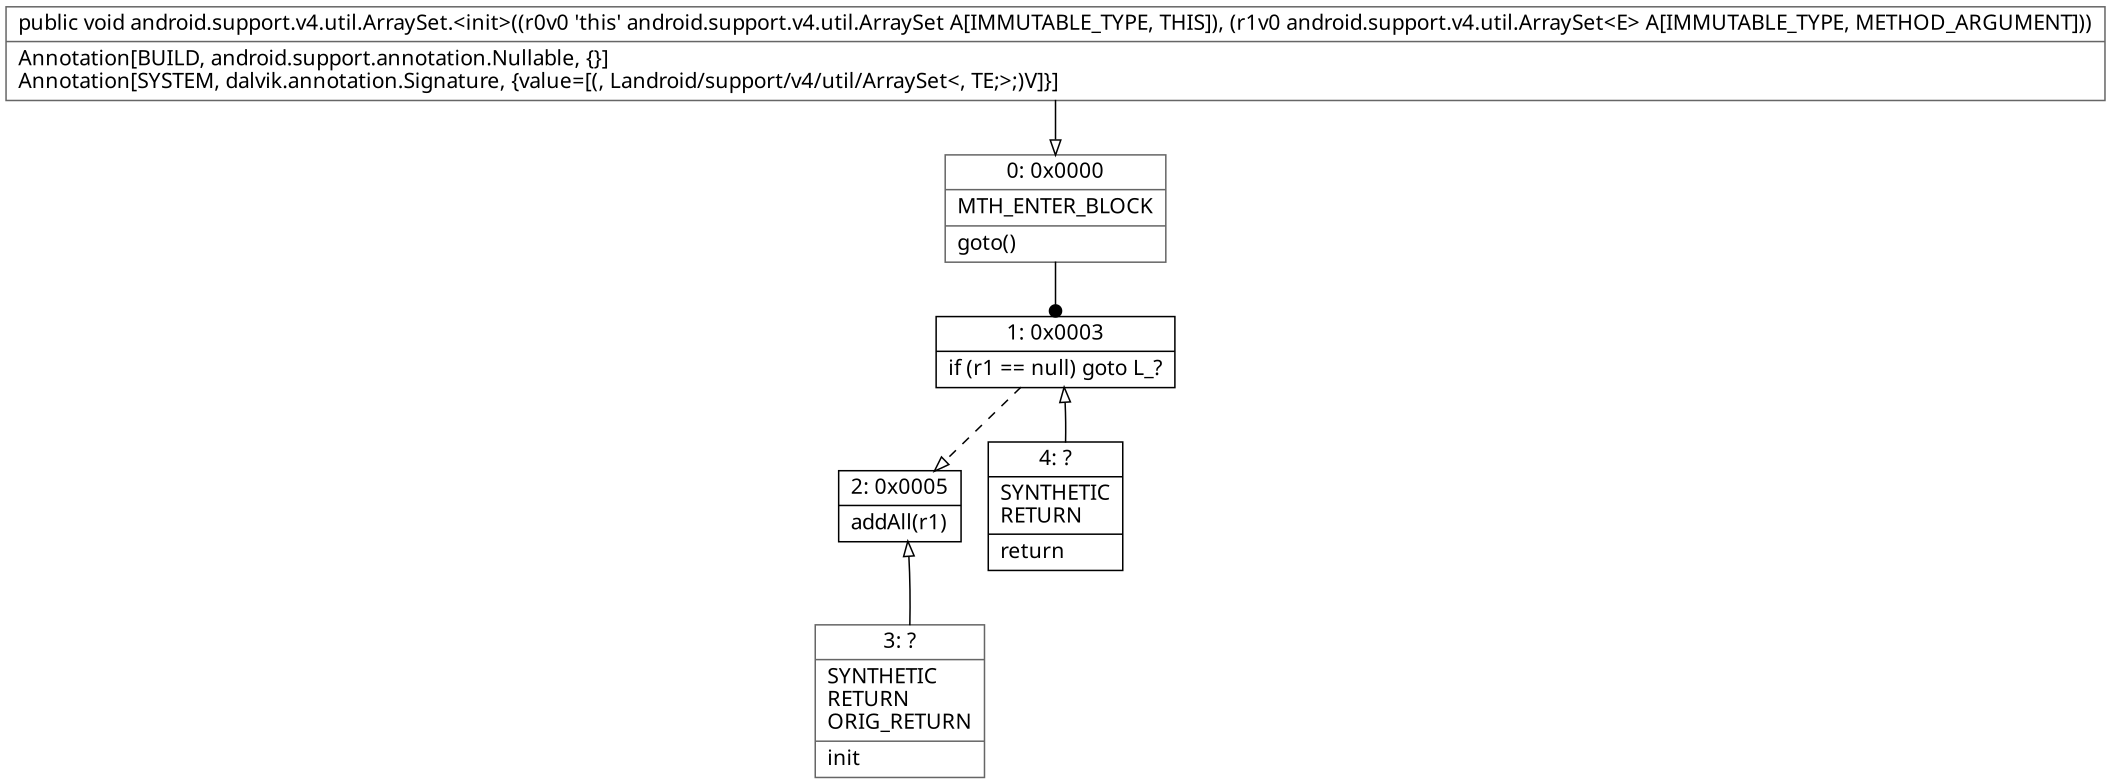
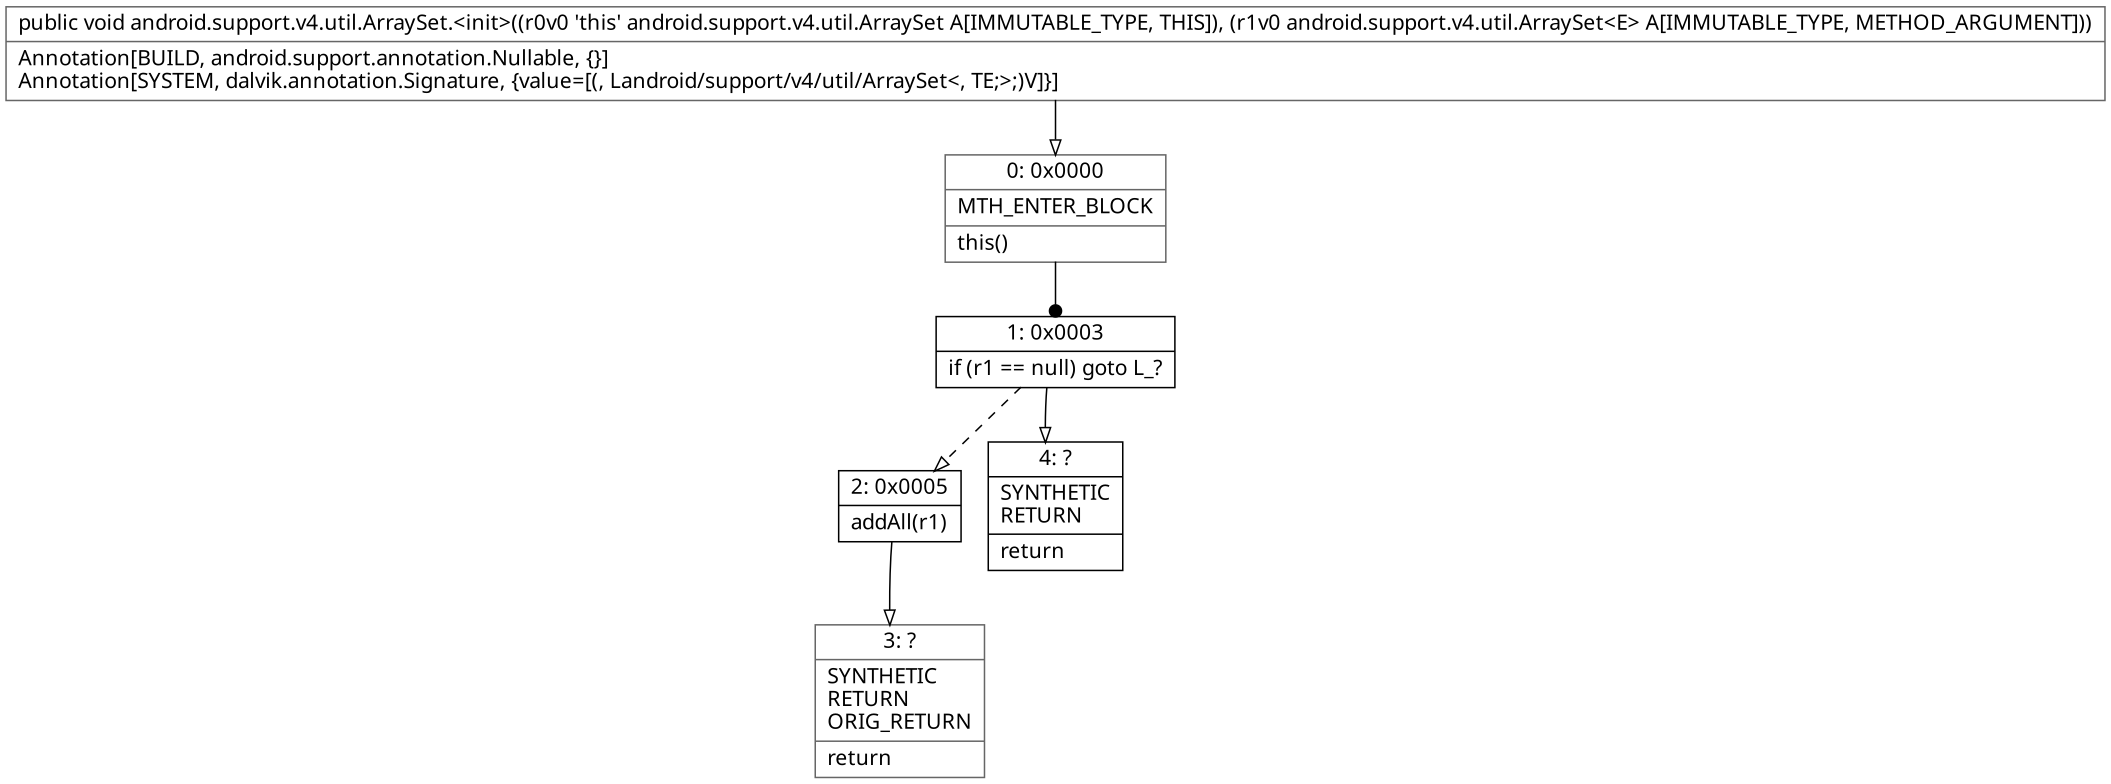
node "0: 0x0000": text "goto()" -> "this()"
edge "4: ?" -> "1: 0x0003": reversed
edge "3: ?" -> "2: 0x0005": reversed
node "3: ?": text "init" -> "return"
